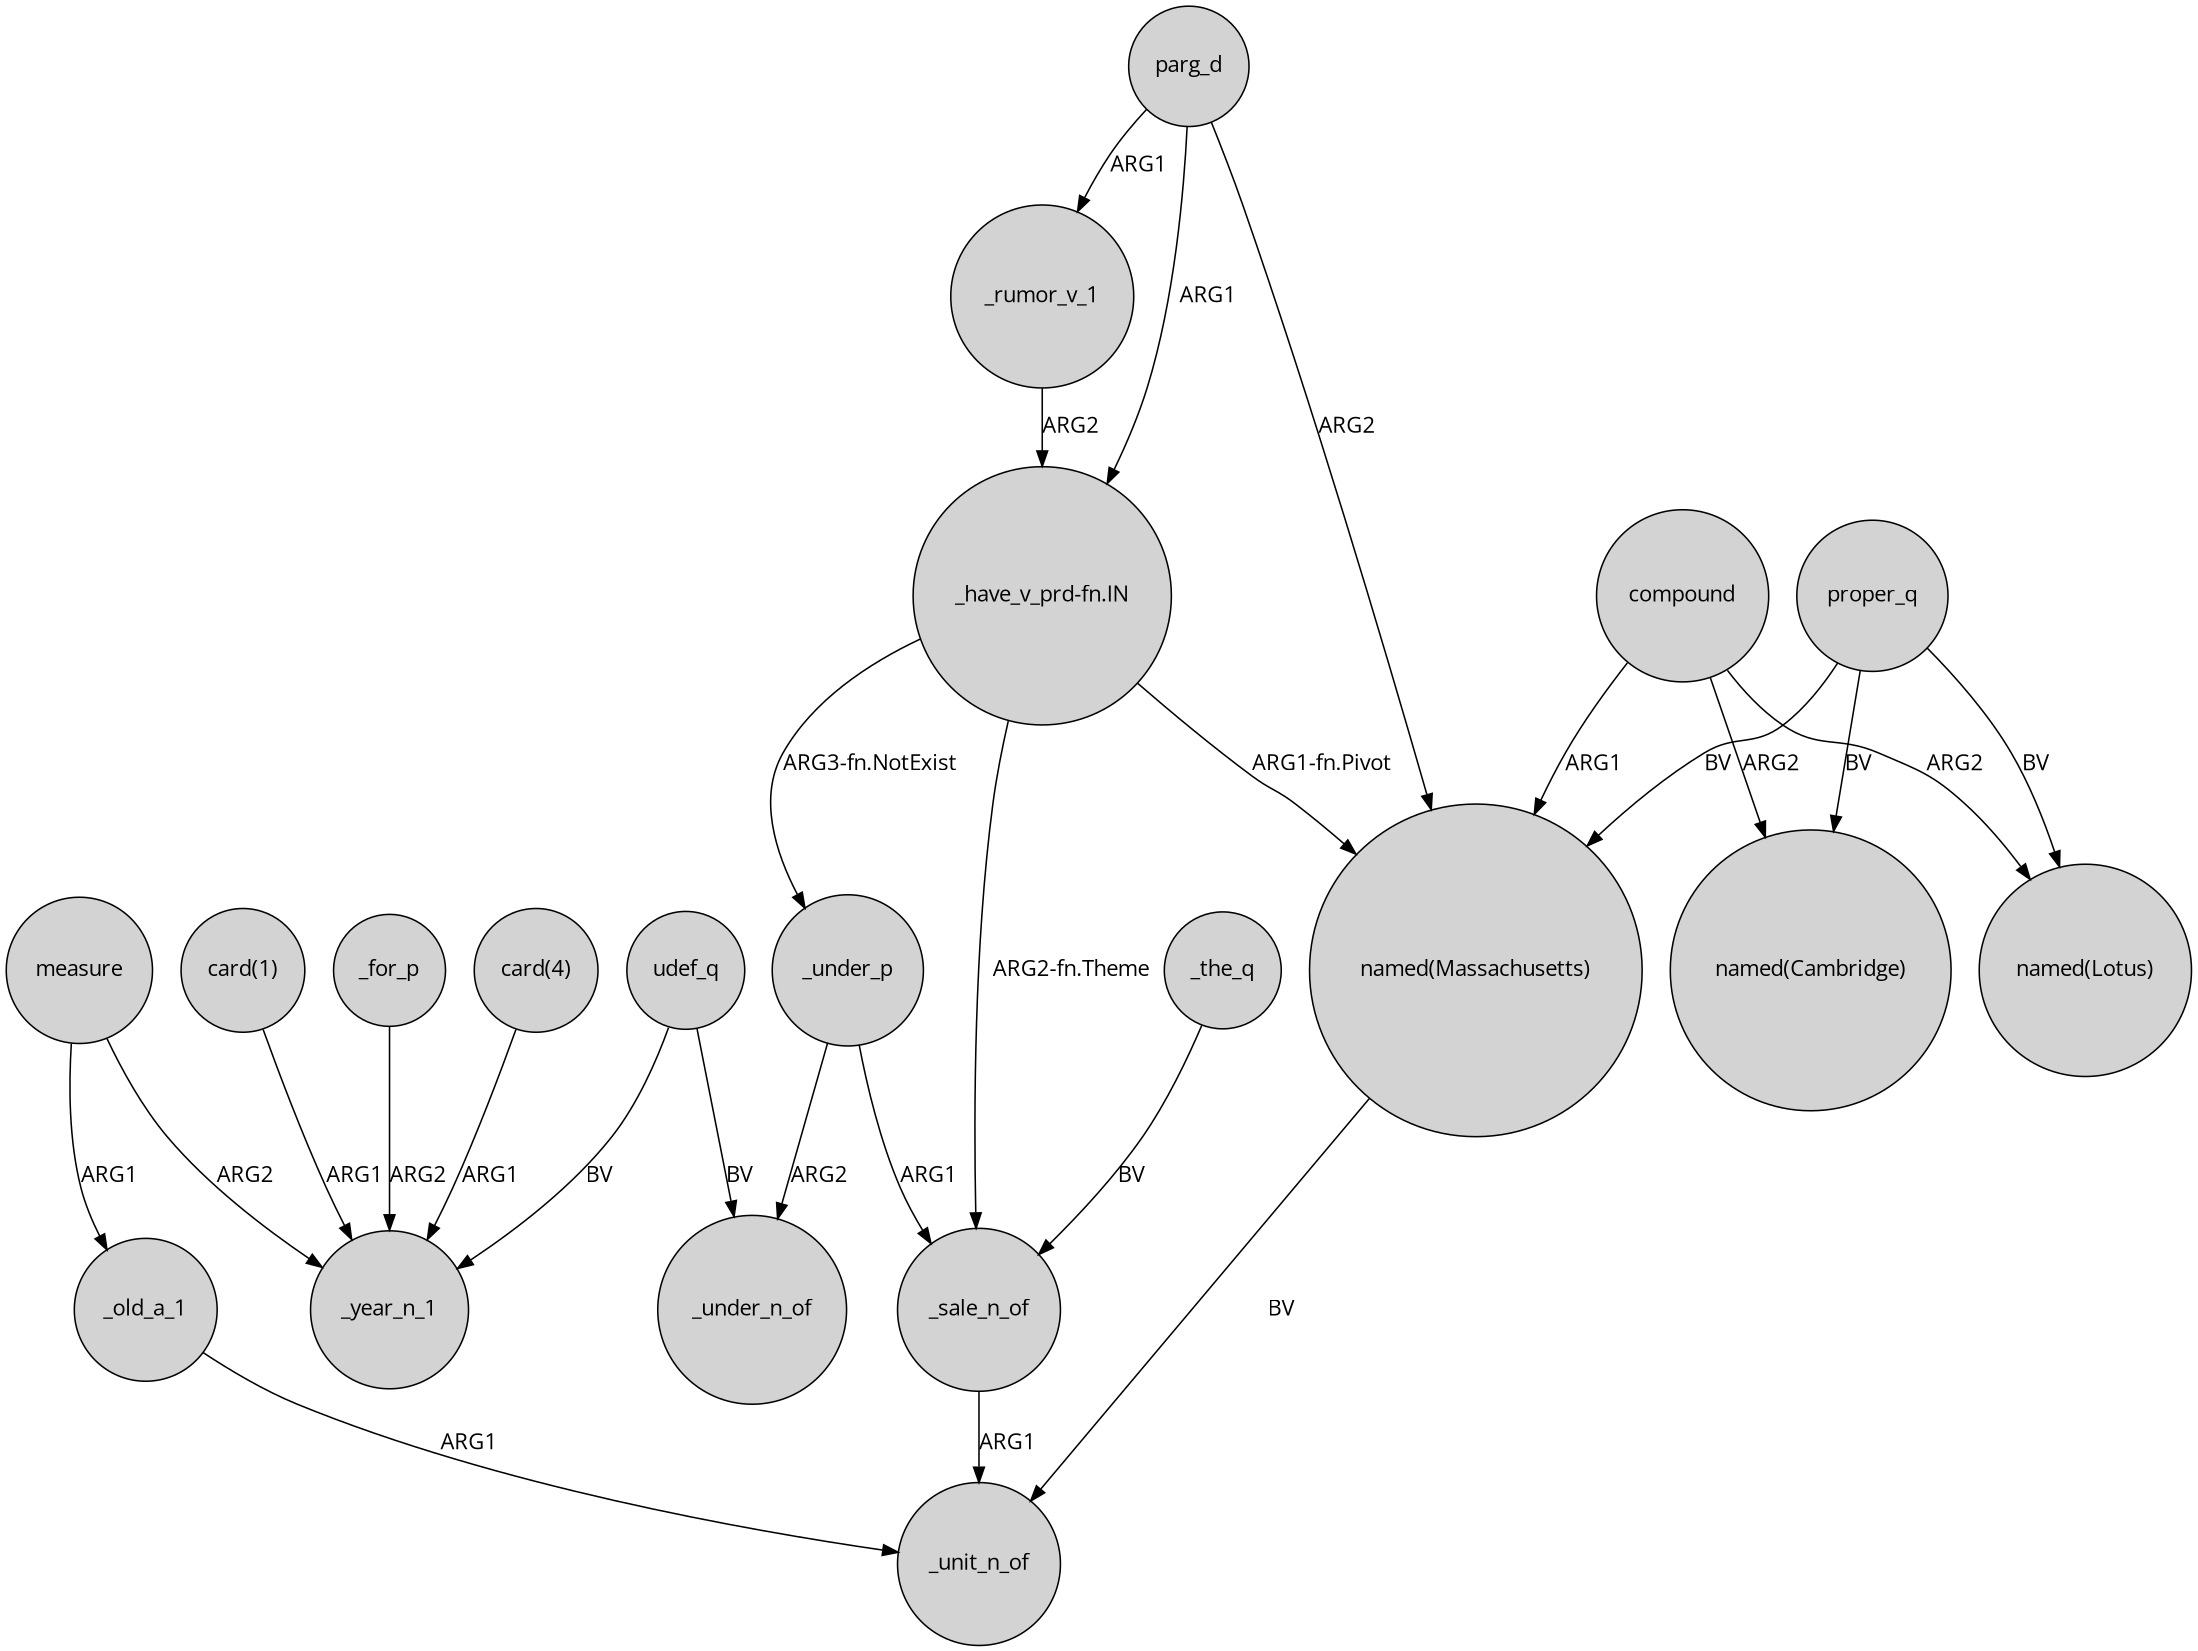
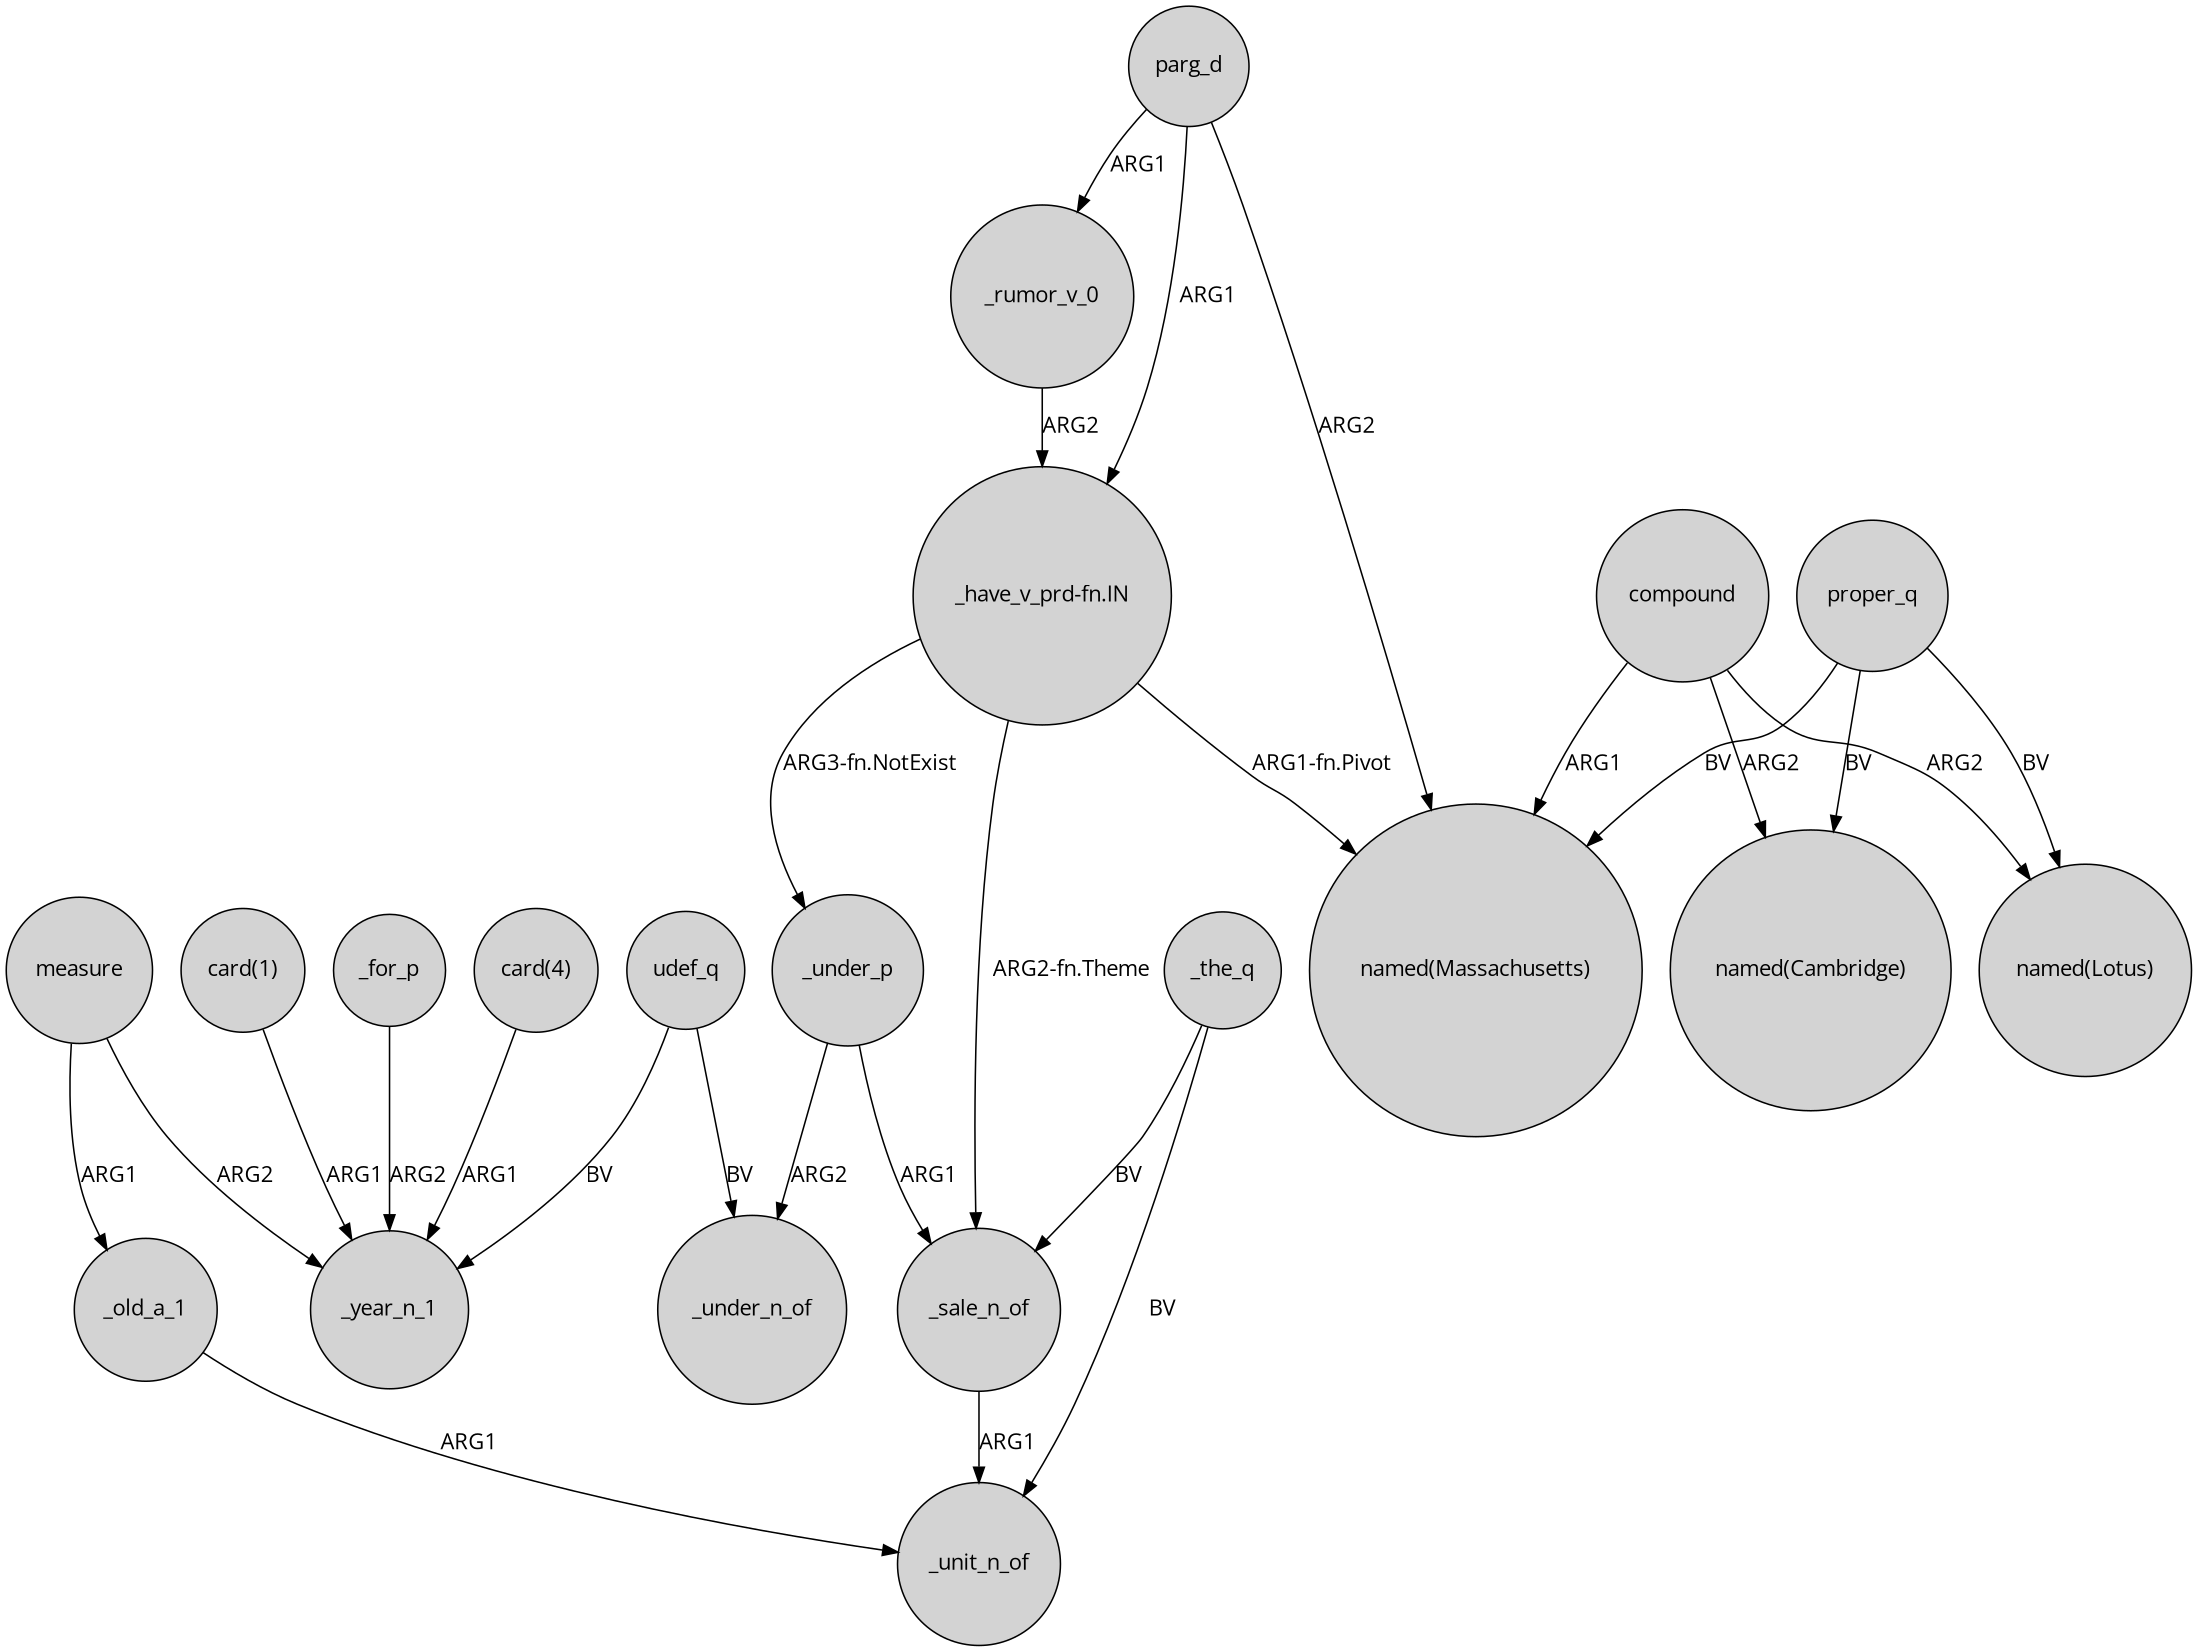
node "_rumor_v_1": label "_rumor_v_1" -> "_rumor_v_0"
edge "named(Massachusetts)" -> "_unit_n_of": now "_the_q" -> "_unit_n_of"
